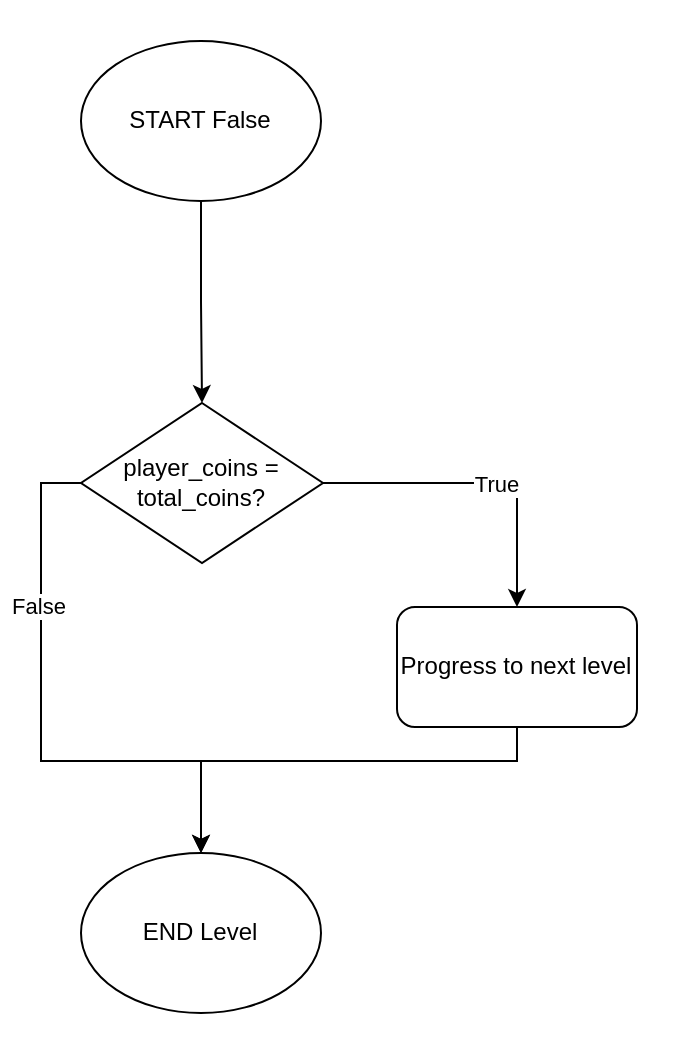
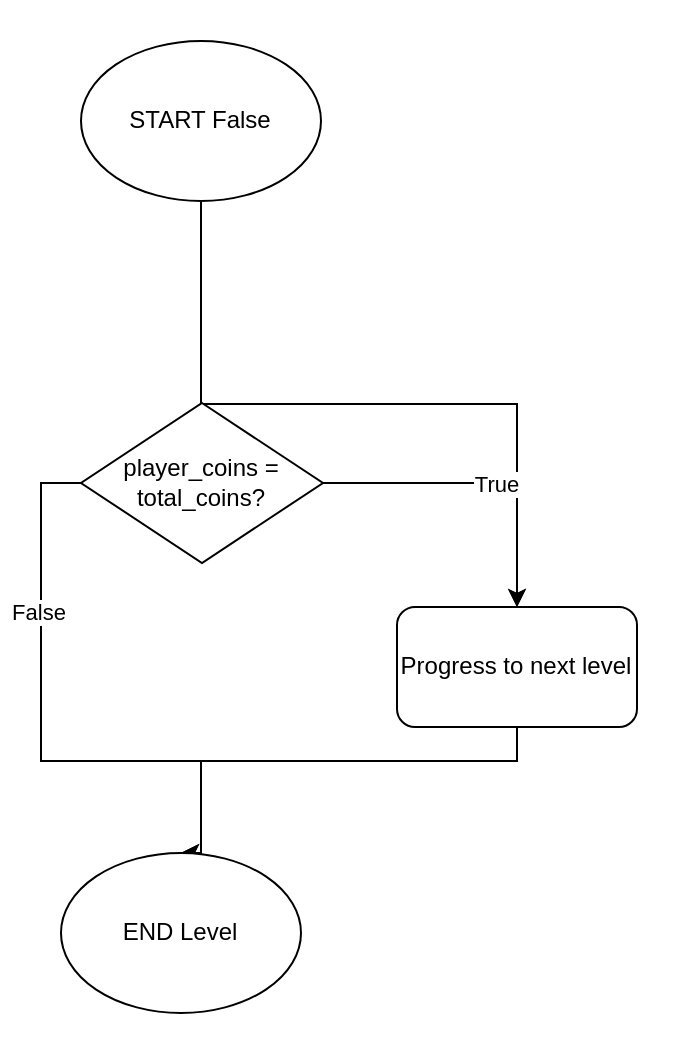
edge "START False" -> "player_coins = total_coins?": now "START False" -> "Progress to next level"
node "END Level": moved (201, 933) -> (181, 933)
